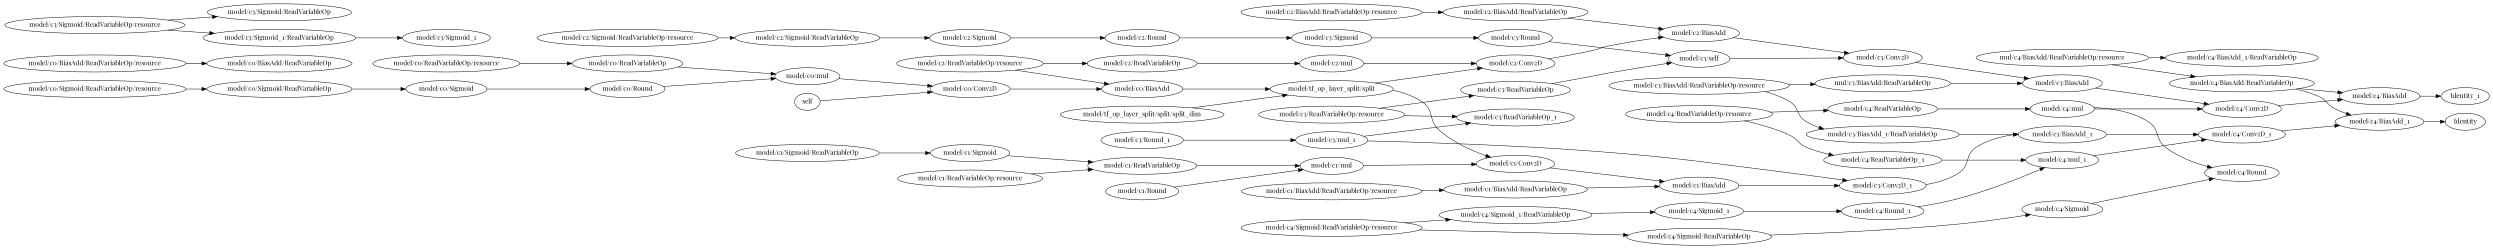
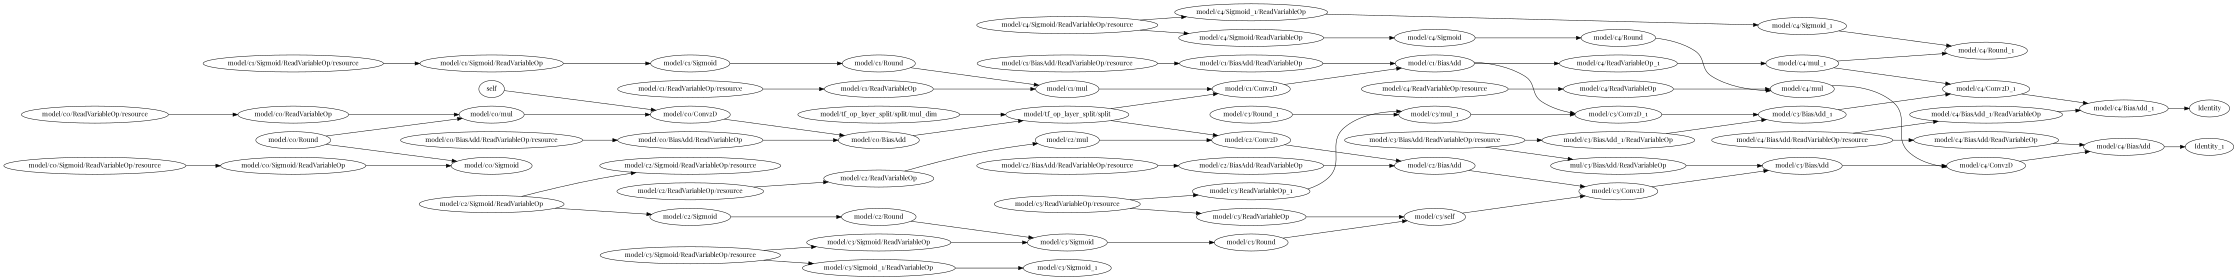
edge "model/c2/Sigmoid/ReadVariableOp/resource" -> "model/c2/Sigmoid/ReadVariableOp": reversed
node "mul/c4/BiasAdd/ReadVariableOp/resource": label "mul/c4/BiasAdd/ReadVariableOp/resource" -> "model/c4/BiasAdd/ReadVariableOp/resource"
node "model/c1/Sigmoid/ReadVariableOp/resource": added
edge "model/c2/ReadVariableOp/resource" -> "model/c0/BiasAdd": now "model/c0/BiasAdd/ReadVariableOp" -> "model/c0/BiasAdd"
edge "model/c0/Sigmoid" -> "model/c0/Round": reversed
edge "model/c4/BiasAdd/ReadVariableOp" -> "model/c4/BiasAdd_1": now "model/c4/BiasAdd_1/ReadVariableOp" -> "model/c4/BiasAdd_1"
node "model/tf_op_layer_split/split/split_dim": label "model/tf_op_layer_split/split/split_dim" -> "model/tf_op_layer_split/split/mul_dim"
edge "model/c4/mul" -> "model/c4/Round": reversed
edge "model/c3/mul_1" -> "model/c3/ReadVariableOp_1": reversed
edge "model/c4/ReadVariableOp/resource" -> "model/c4/ReadVariableOp_1": now "model/c1/BiasAdd" -> "model/c4/ReadVariableOp_1"
edge "model/c1/Sigmoid" -> "model/c1/ReadVariableOp": now "model/c1/Sigmoid" -> "model/c1/Round"
edge "model/c4/Round_1" -> "model/c4/mul_1": reversed
edge "model/c3/Sigmoid/ReadVariableOp" -> "model/c3/Sigmoid": added
